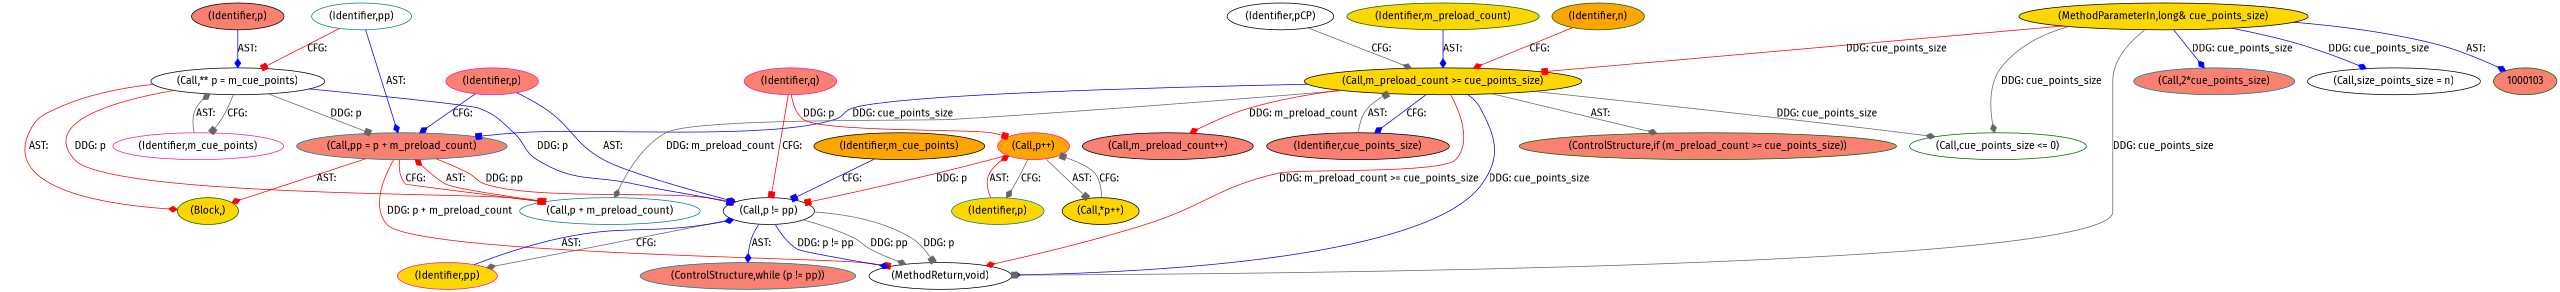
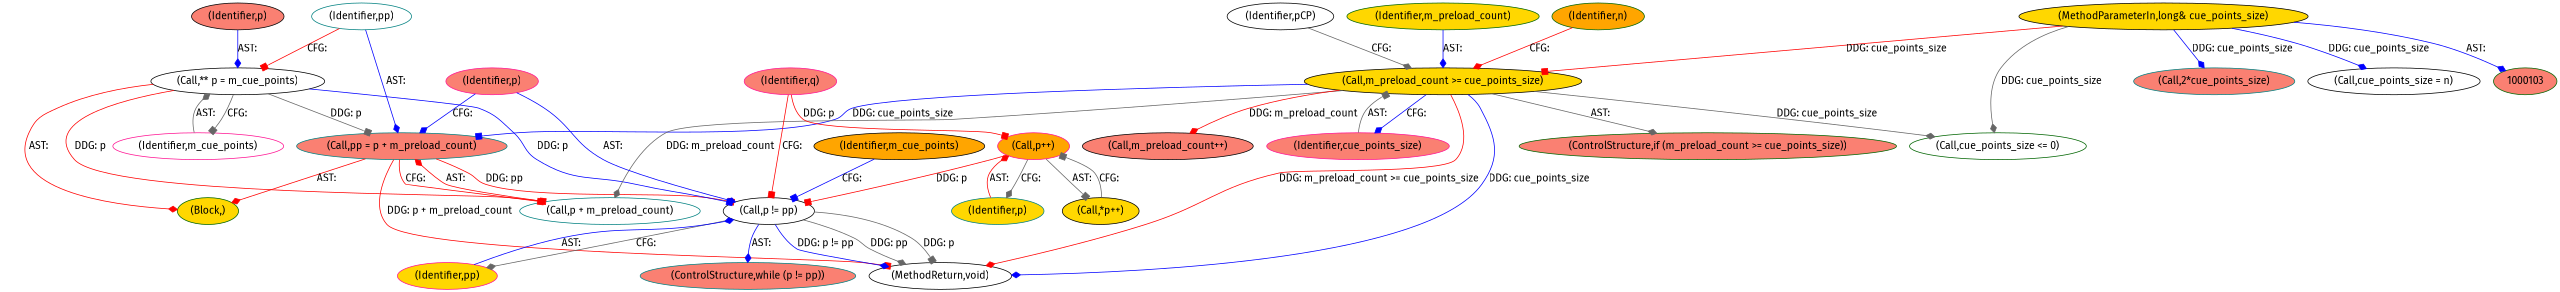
node "(Call,size_points_size = n)": label "(Call,size_points_size = n)" -> "(Call,cue_points_size = n)"
node "(Identifier,cue_points_size)": color black -> deeppink
edge "(MethodParameterIn,long& cue_points_size)" -> "(MethodReturn,void)": removed, label "DDG: cue_points_size"
